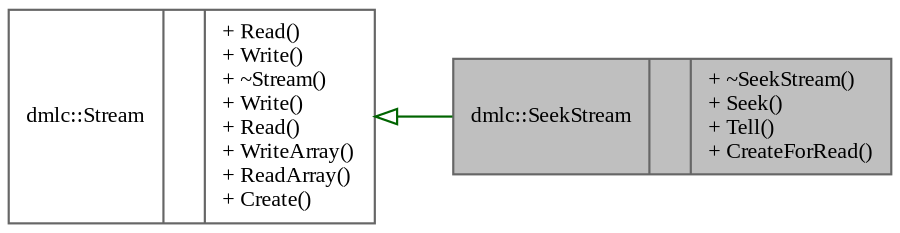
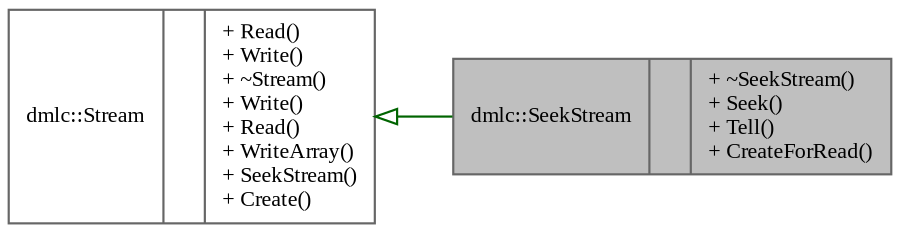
node "dmlc::Stream": text "+ ReadArray()" -> "+ SeekStream()"
